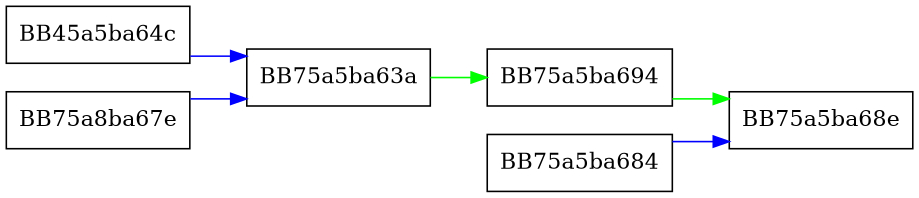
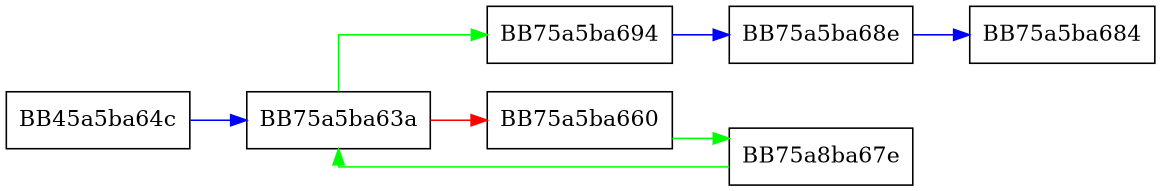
edge "BB75a8ba67e" -> "BB75a5ba63a": color blue -> green
edge "BB75a5ba694" -> "BB75a5ba68e": color green -> blue
node "BB75a5ba660": added
edge "BB75a5ba684" -> "BB75a5ba68e": reversed
